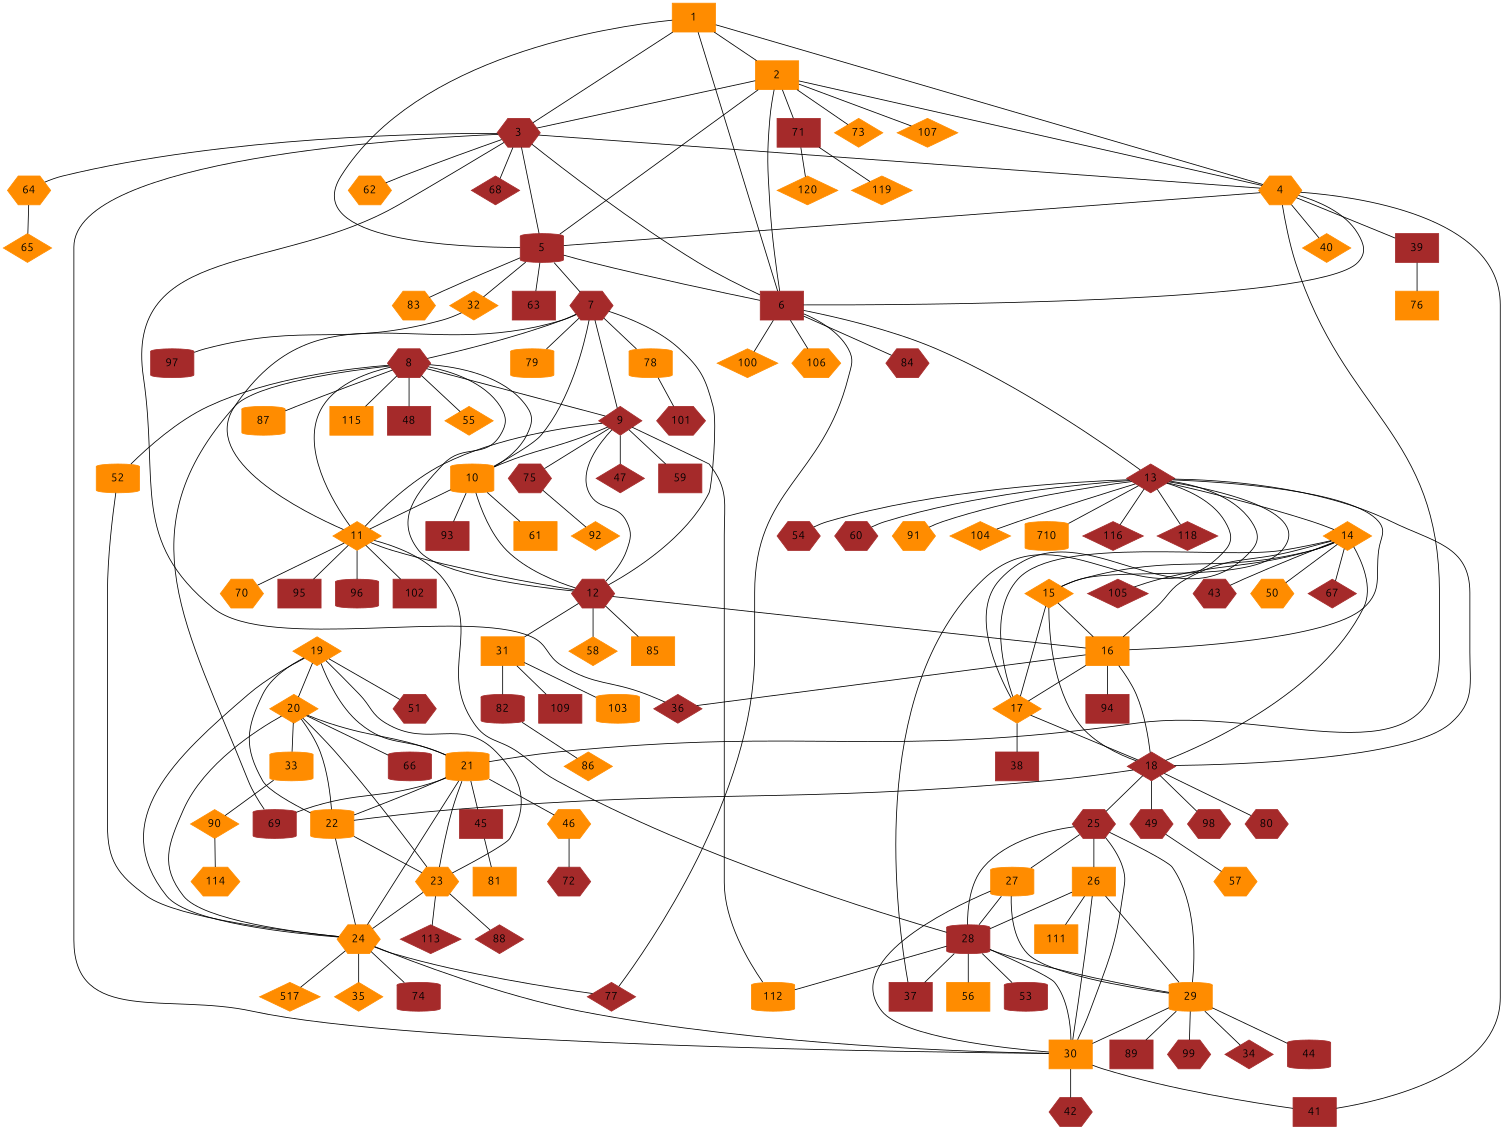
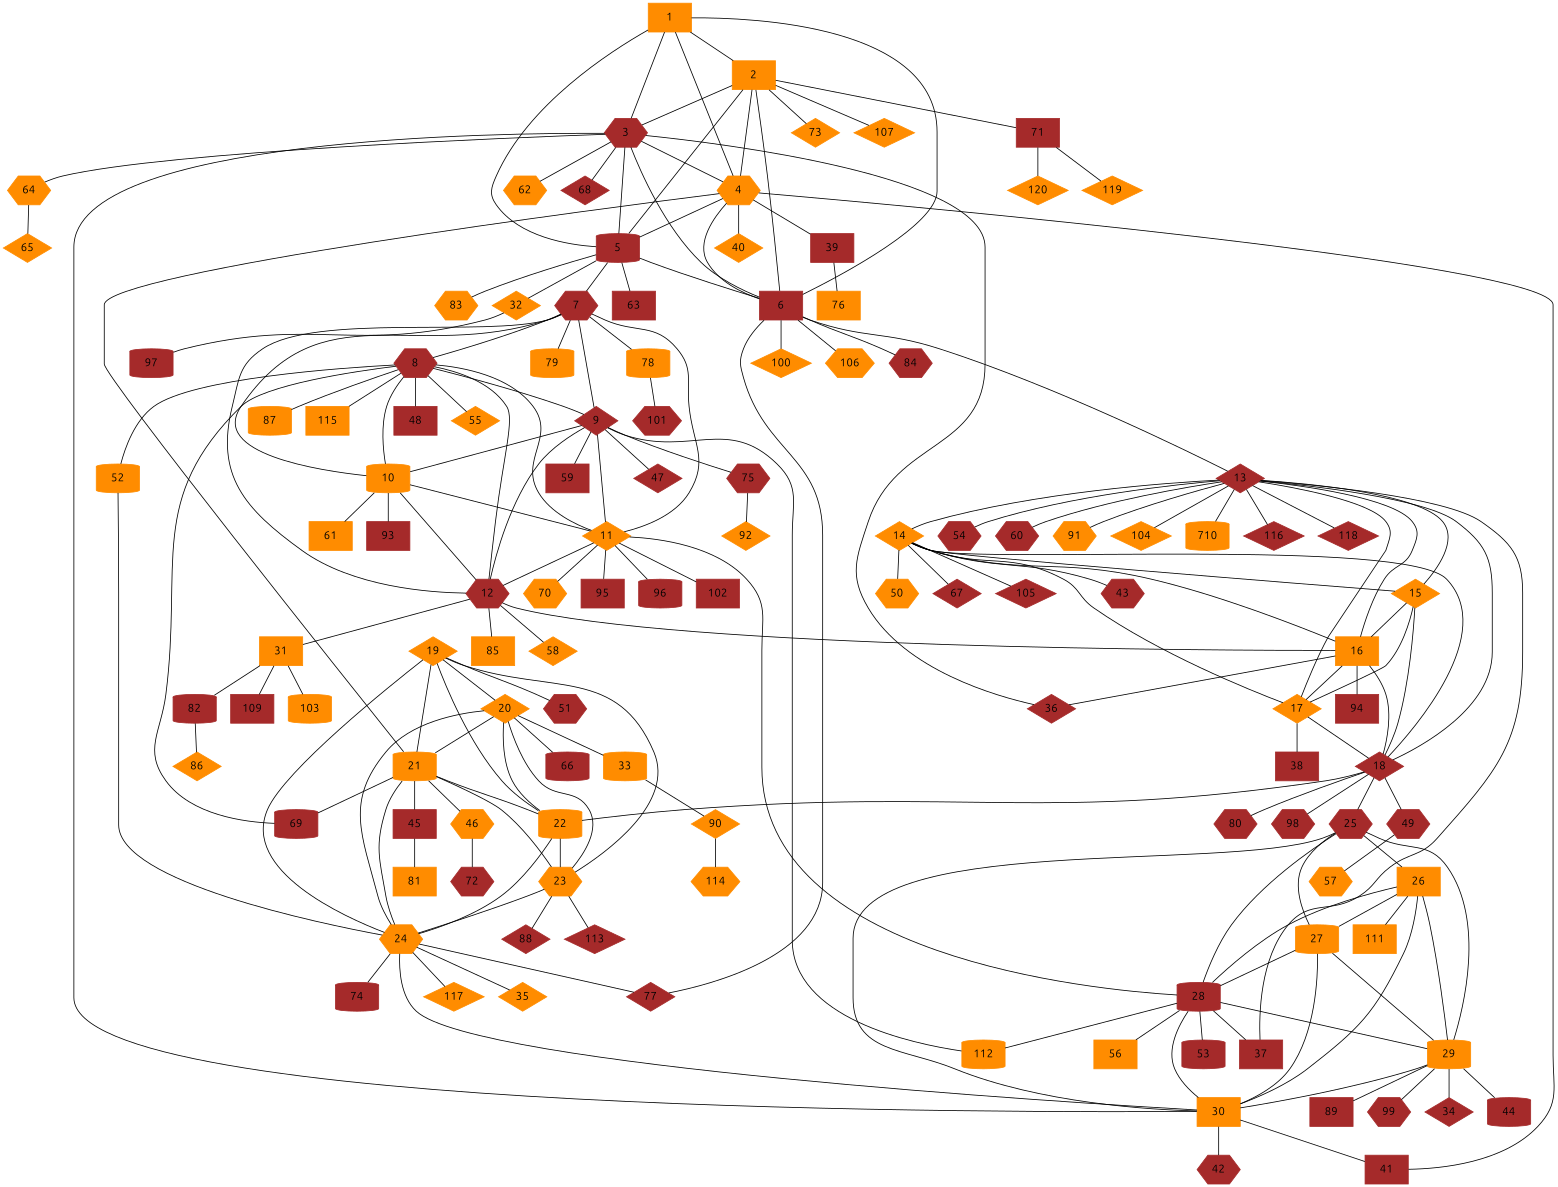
edge "26" -- "27": added
node "517": label "517" -> "117"
